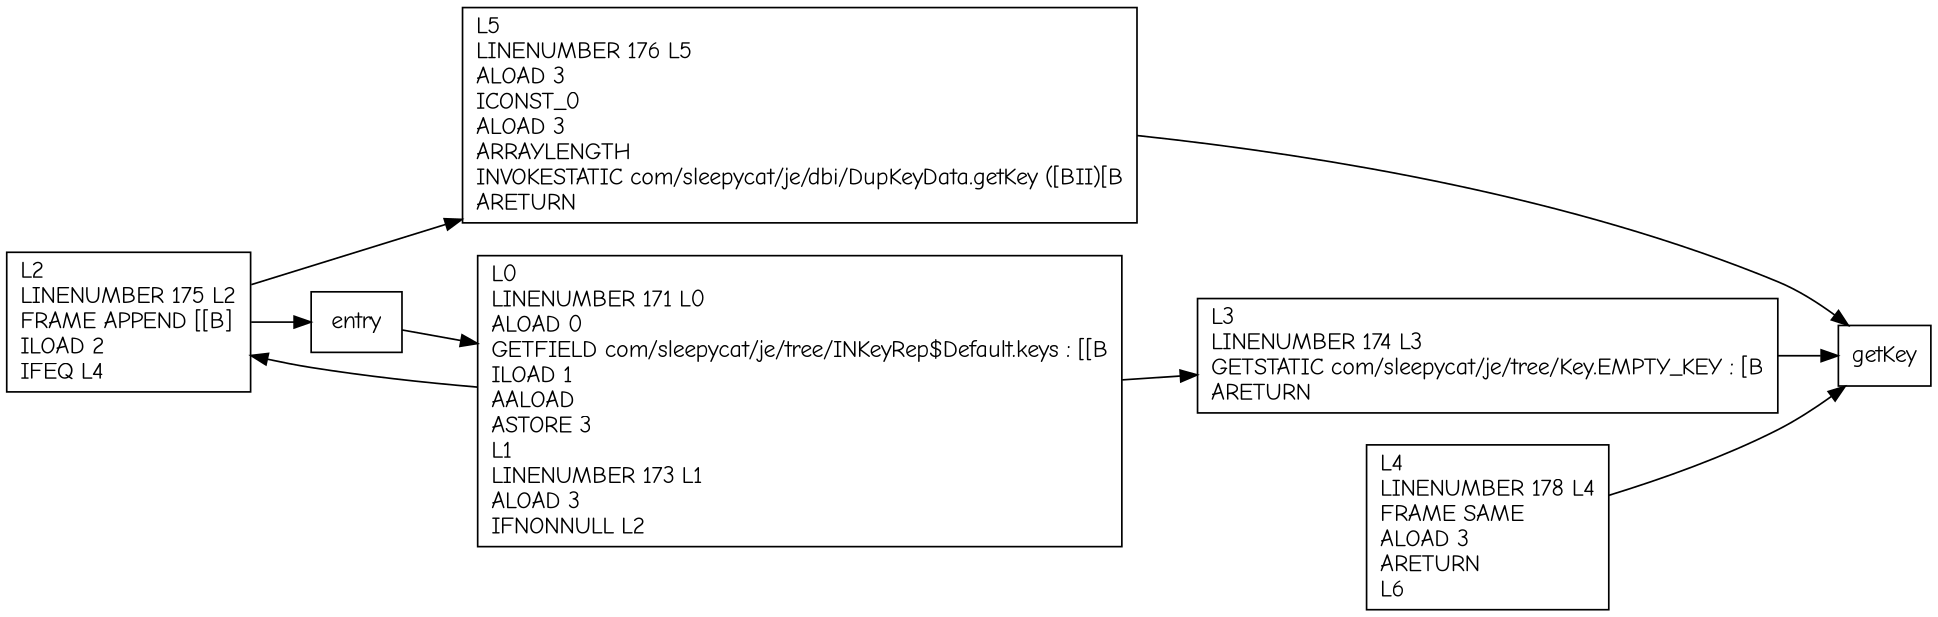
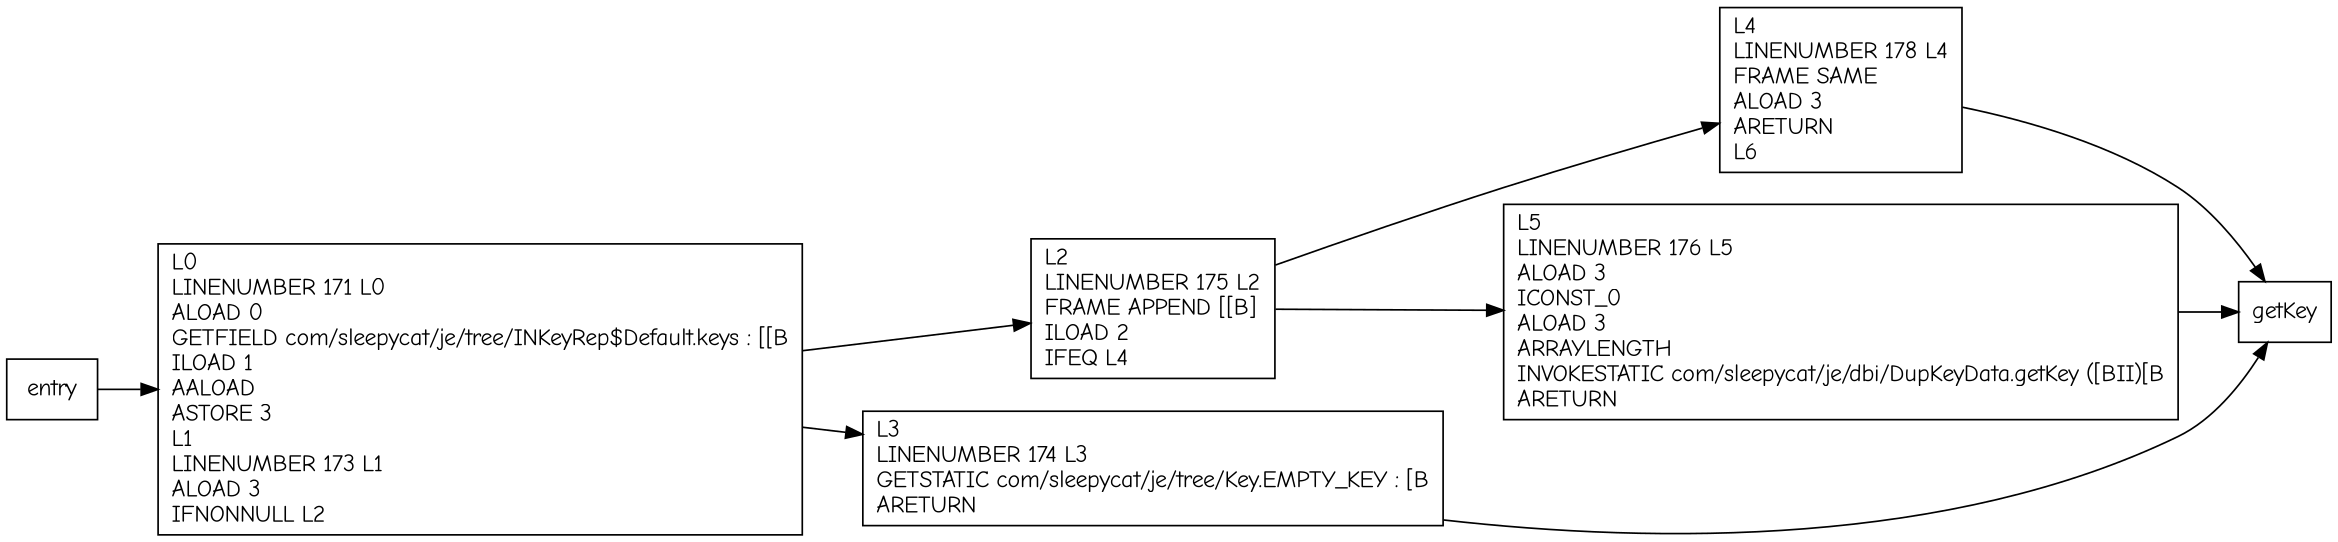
edge "L2 LINENUMBER 175 L2 FRAME APPEND [[B] ILOAD 2 IFEQ L4" -> "entry": now "L2 LINENUMBER 175 L2 FRAME APPEND [[B] ILOAD 2 IFEQ L4" -> "L4 LINENUMBER 178 L4 FRAME SAME ALOAD 3 ARETURN L6"
